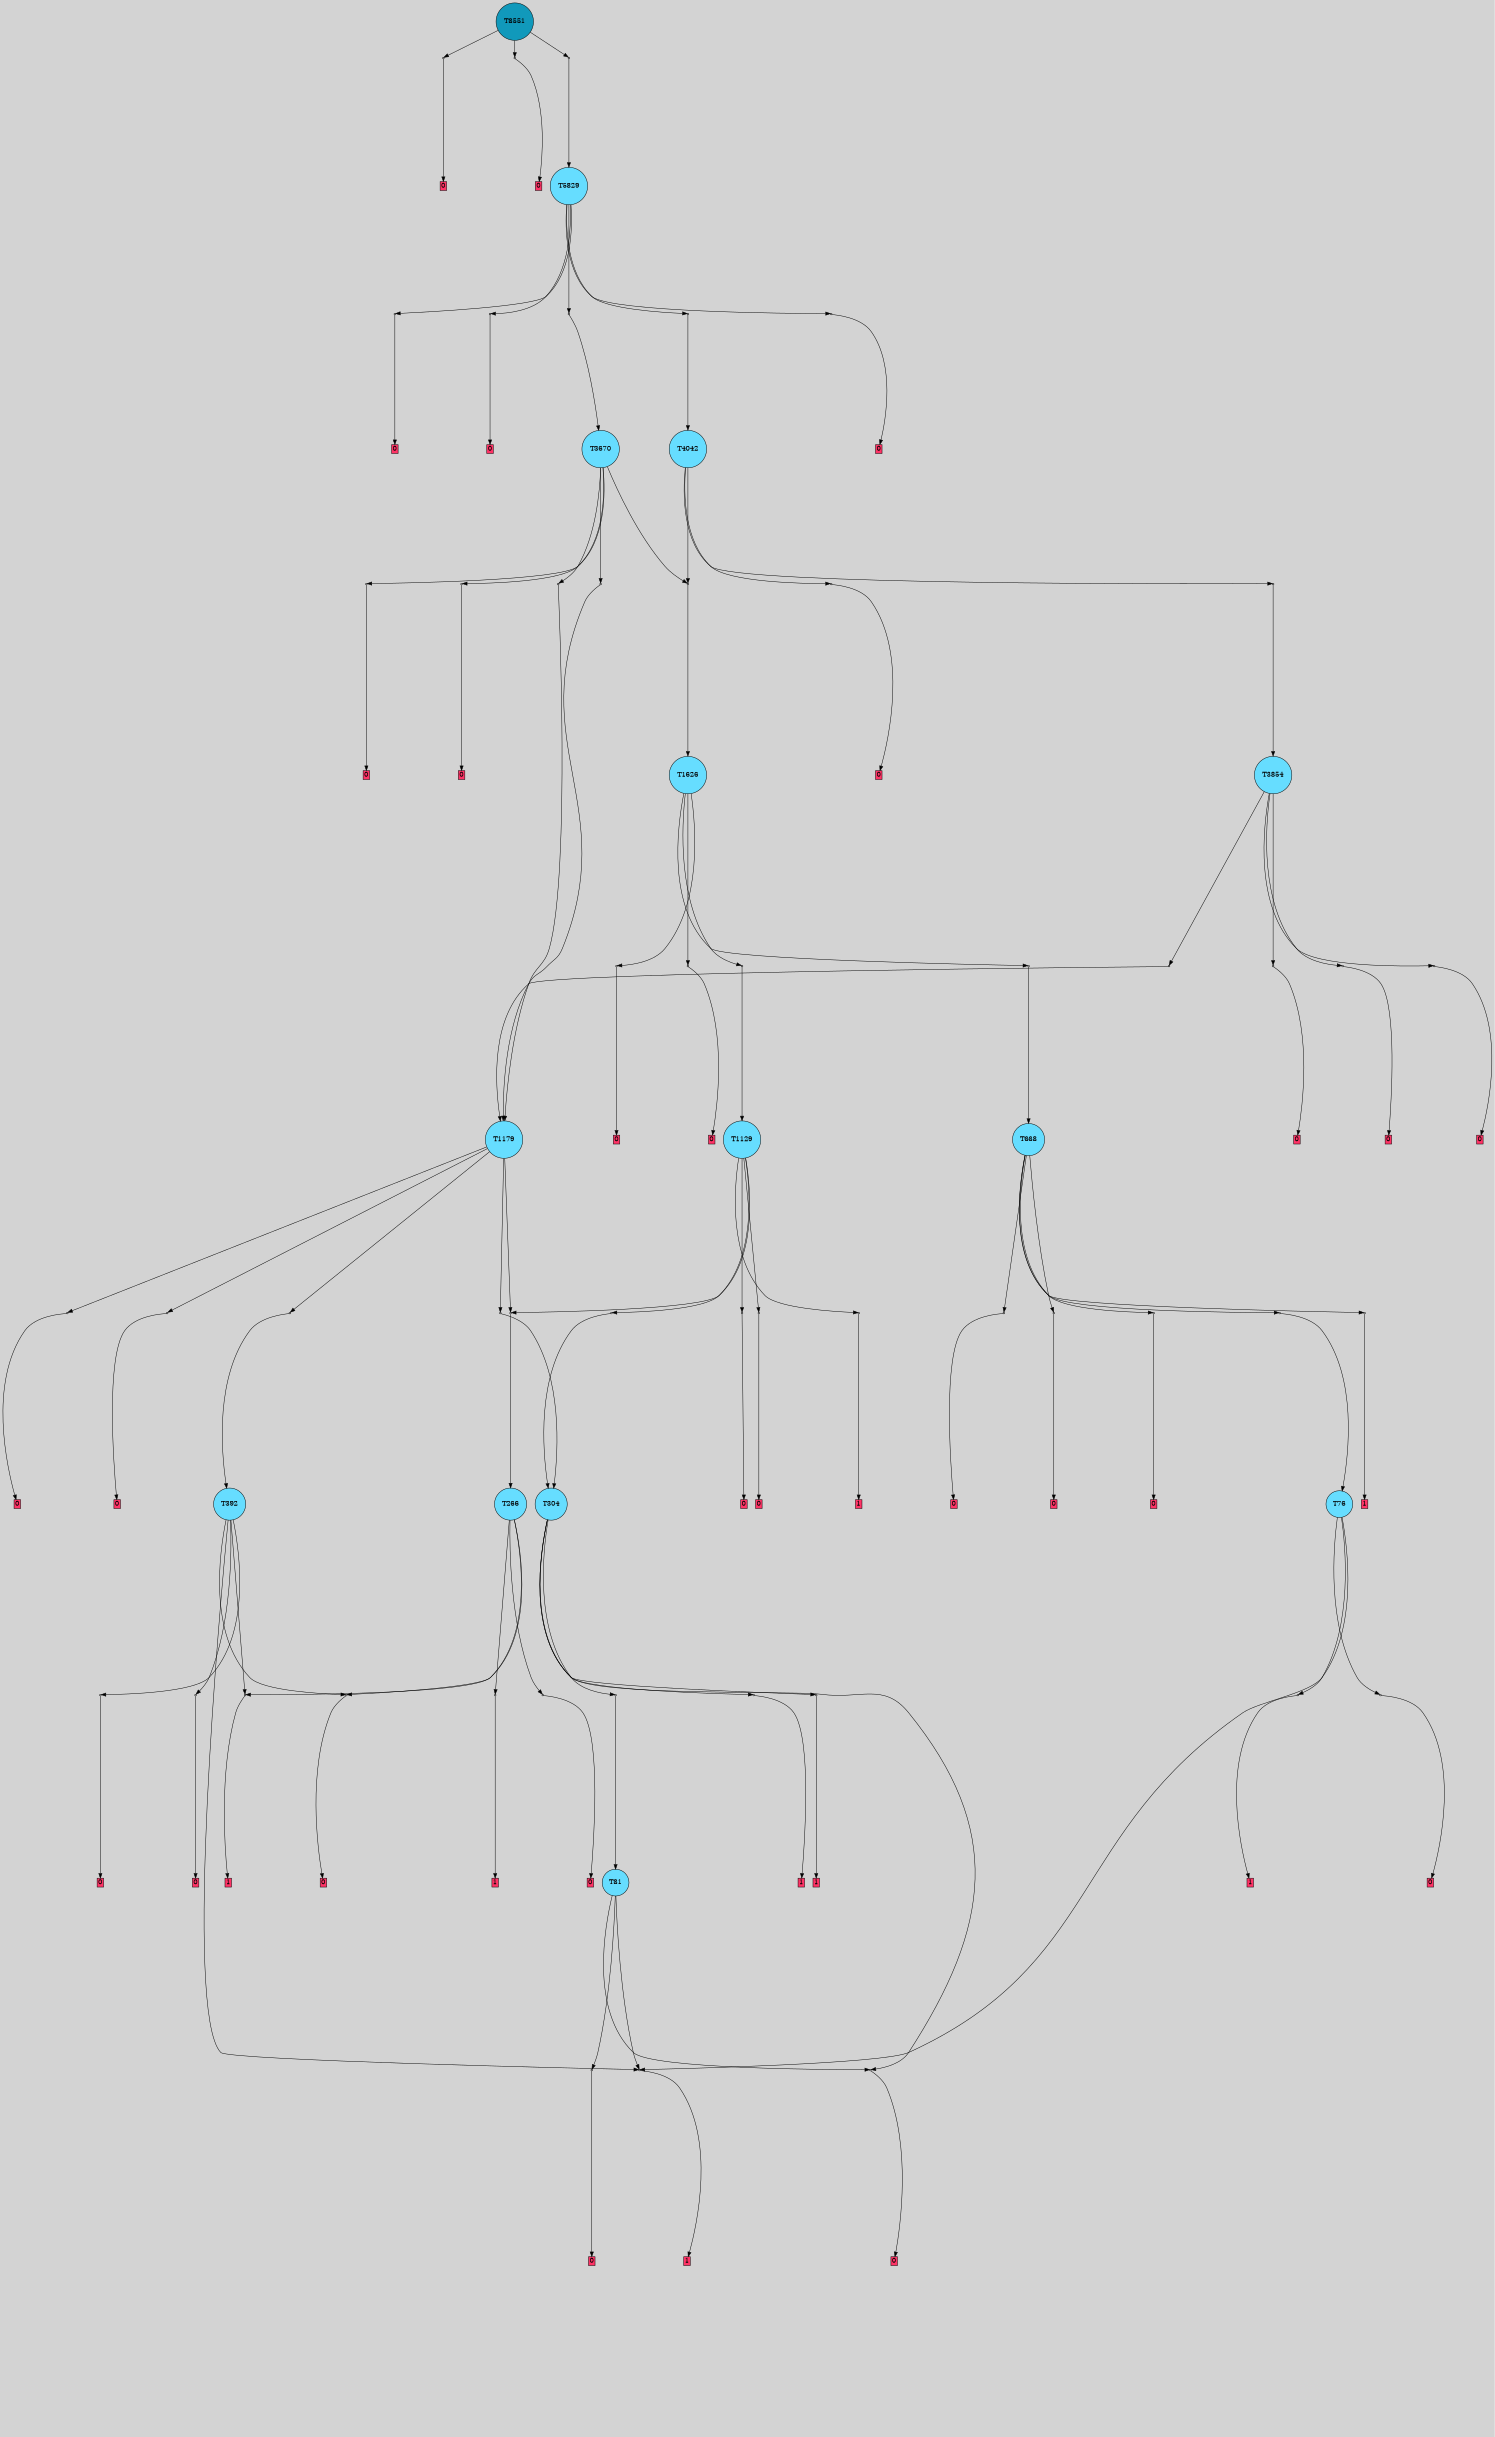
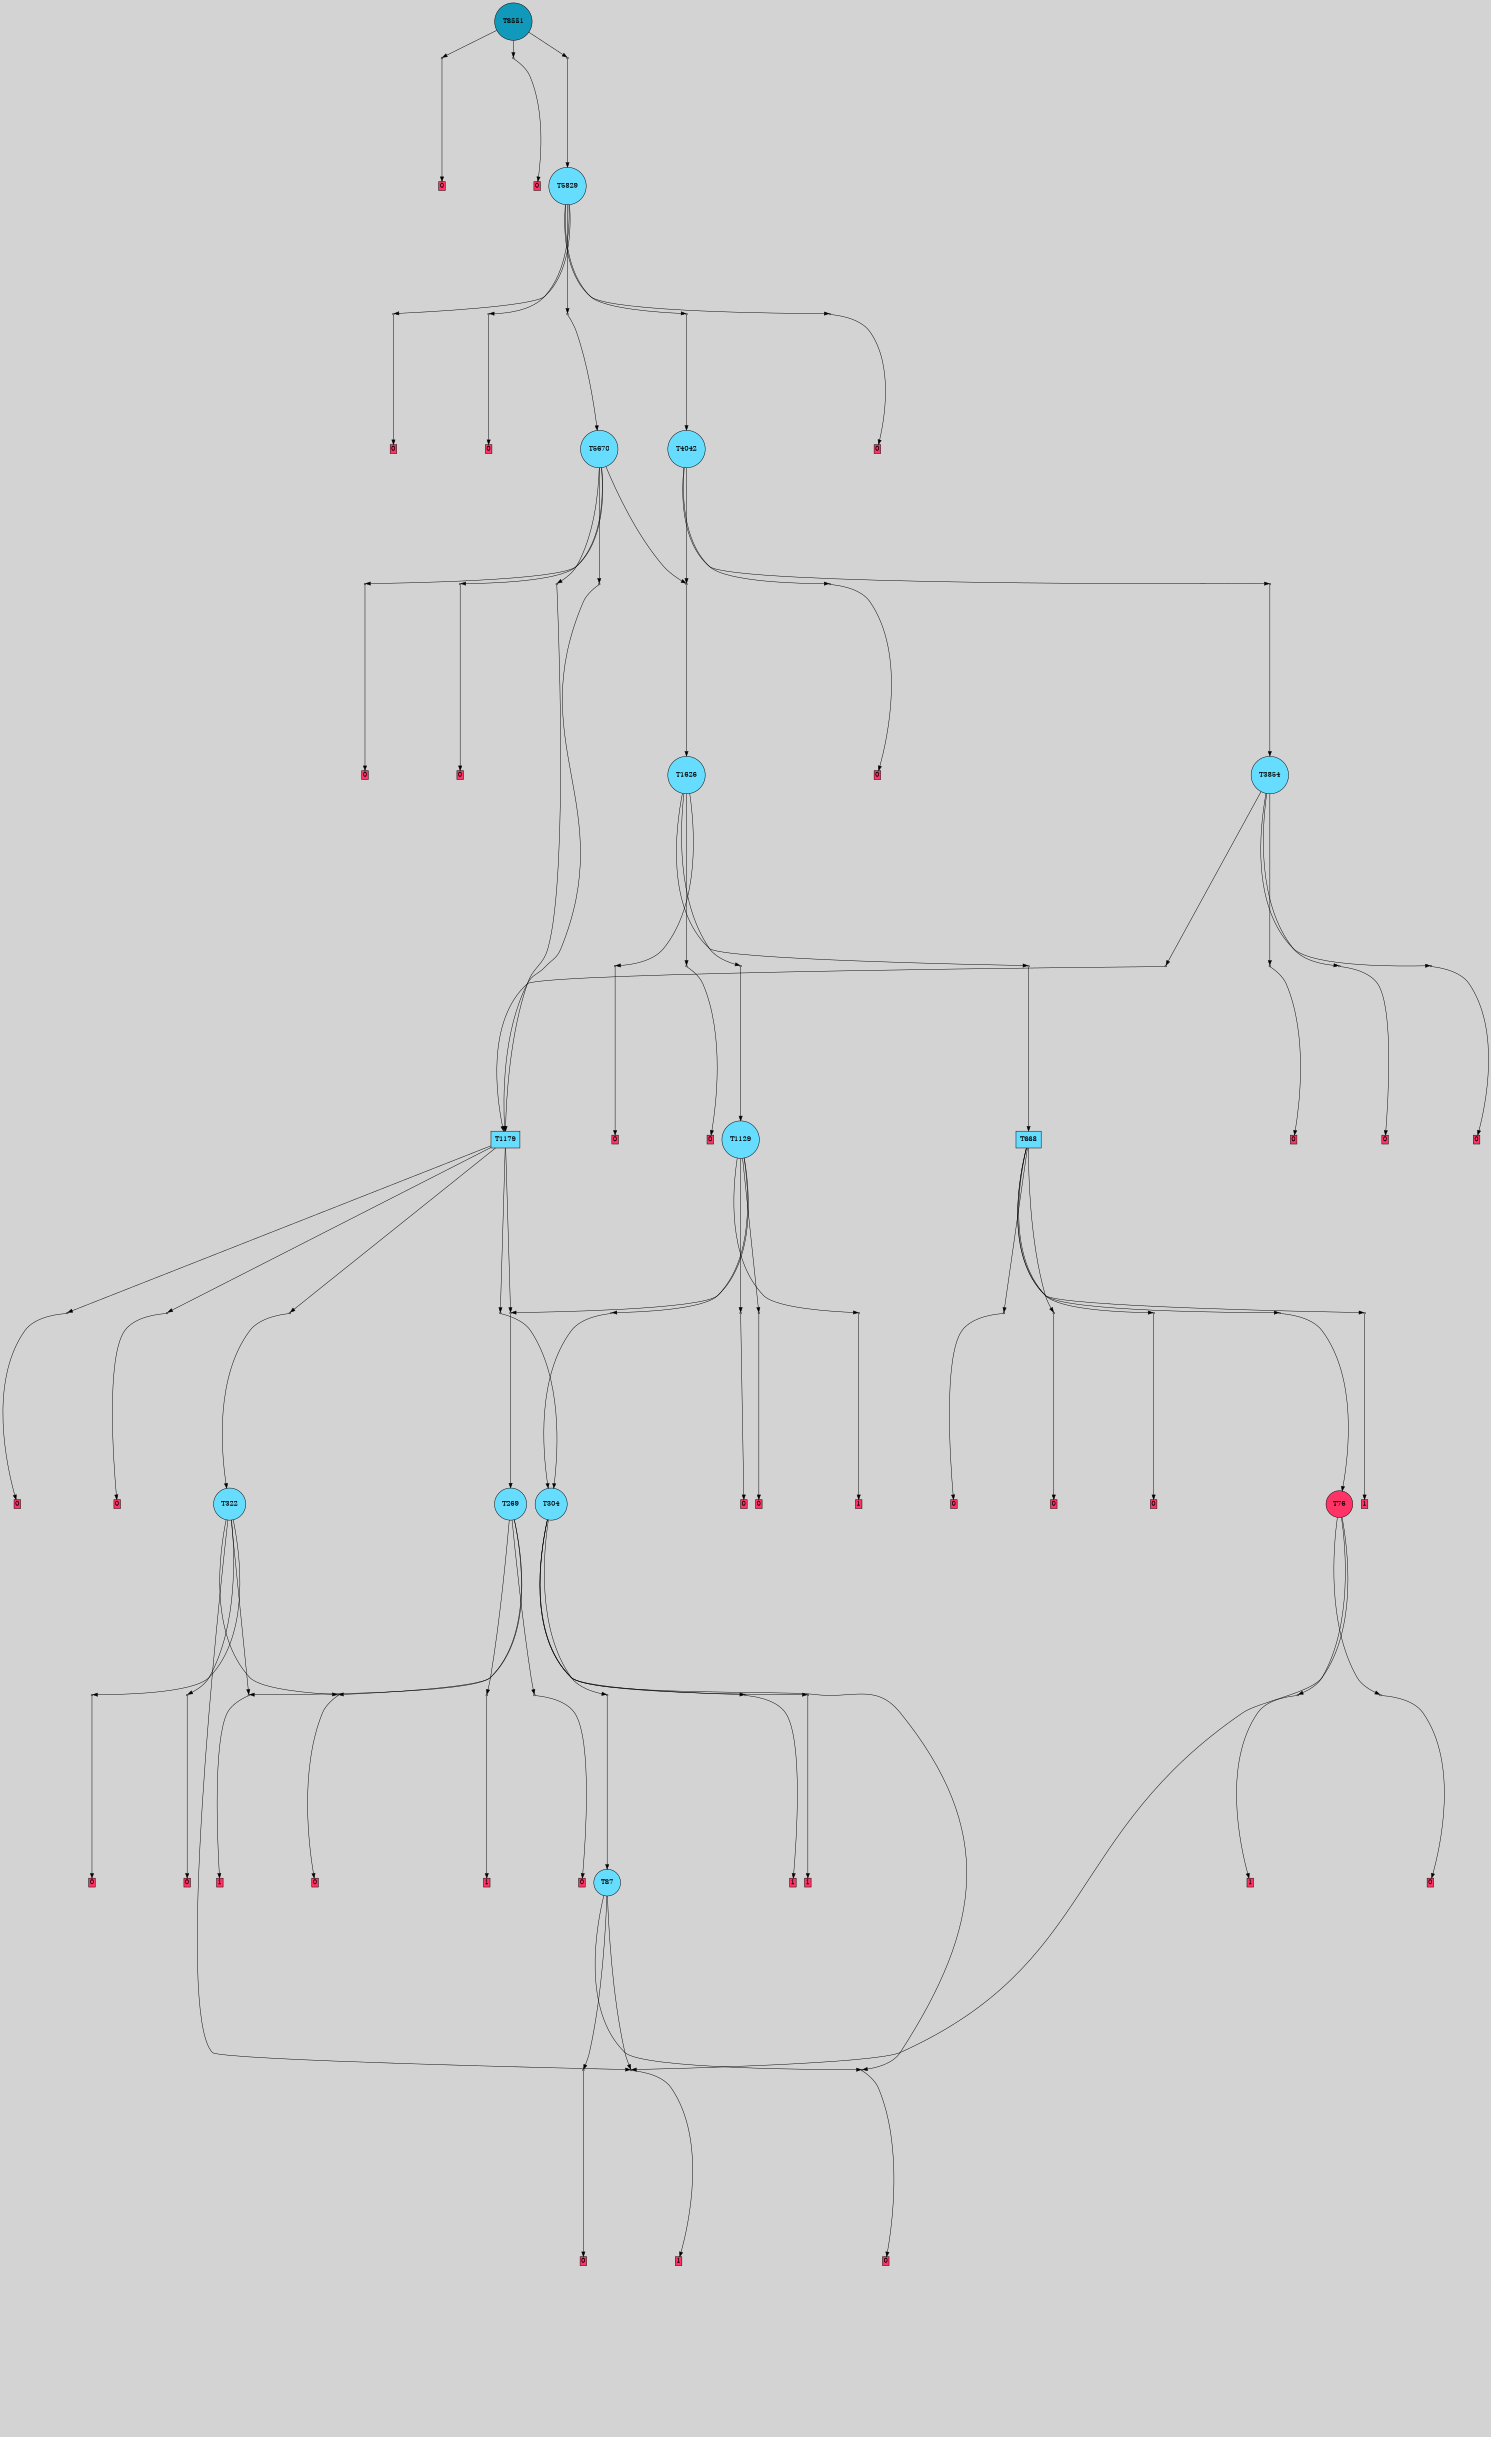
node "T3670": label "T3670" -> "T5670"
node "T1179": shape circle -> box
node "T668": shape circle -> box
node "T392": label "T392" -> "T322"
node "T266": label "T266" -> "T269"
node "T76": fillcolor #66ddff -> #ff3366
node "T81": label "T81" -> "T87"
